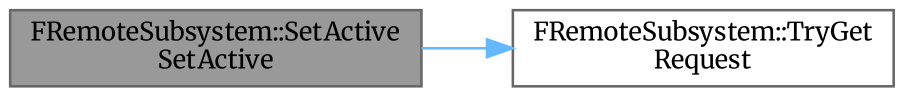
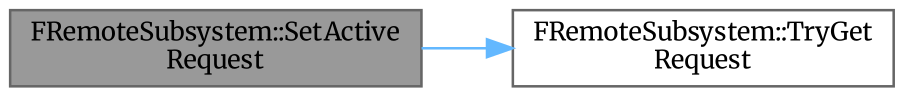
node "FRemoteSubsystem::SetActive SetActive": label "FRemoteSubsystem::SetActive SetActive" -> "FRemoteSubsystem::SetActive Request"
